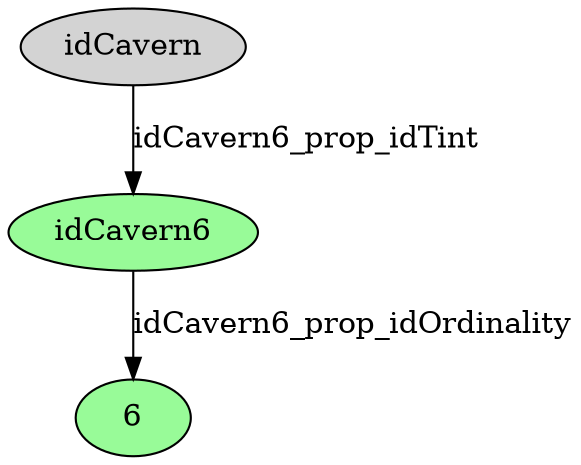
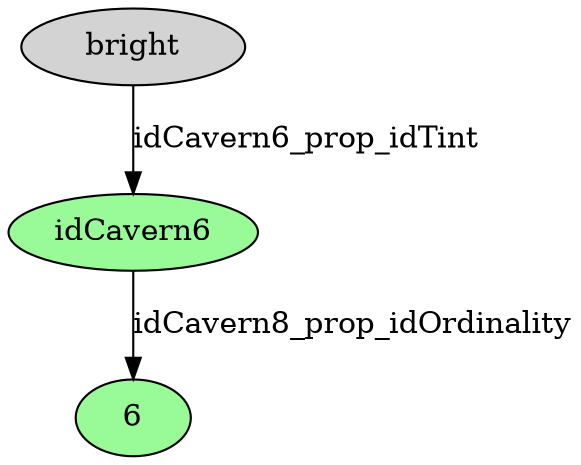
node "idCavern": label "idCavern" -> "bright"
edge "idCavern6" -> "6": label "idCavern6_prop_idOrdinality" -> "idCavern8_prop_idOrdinality"
